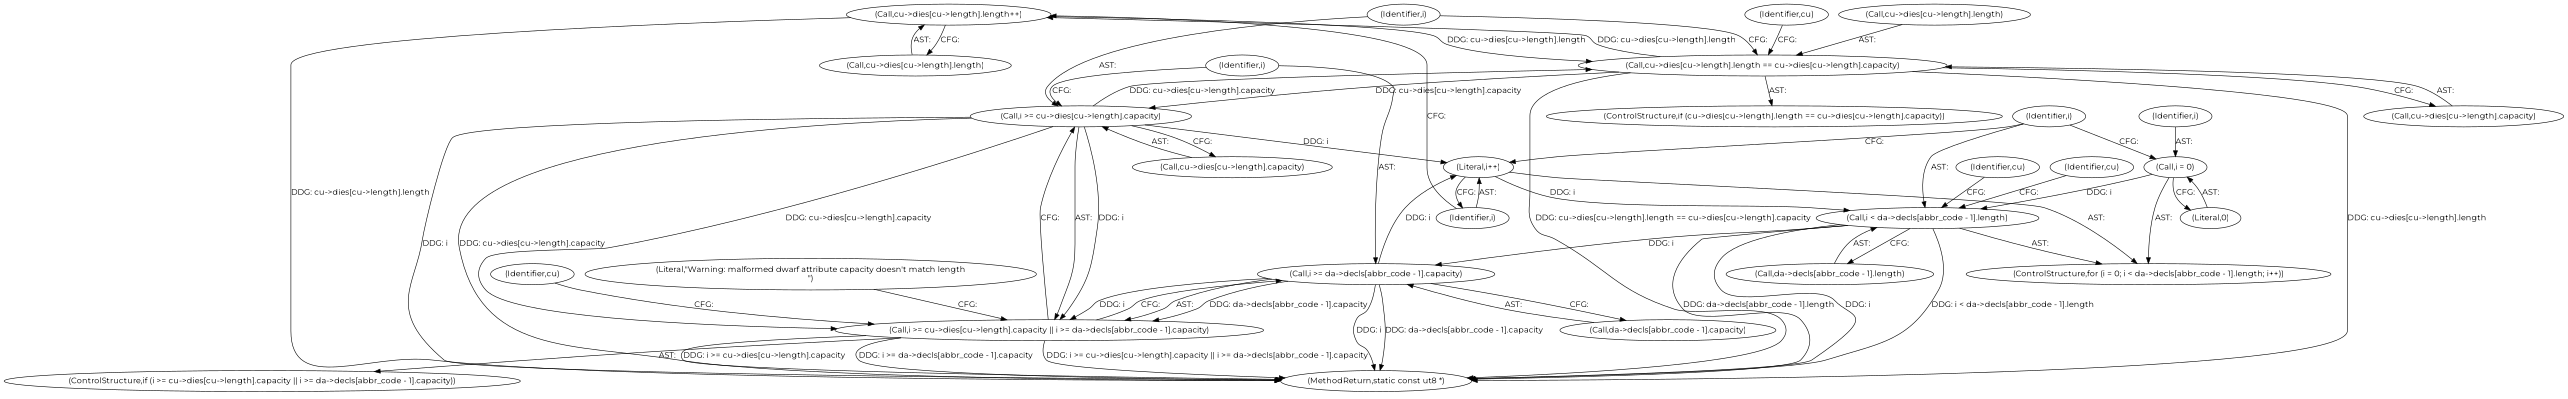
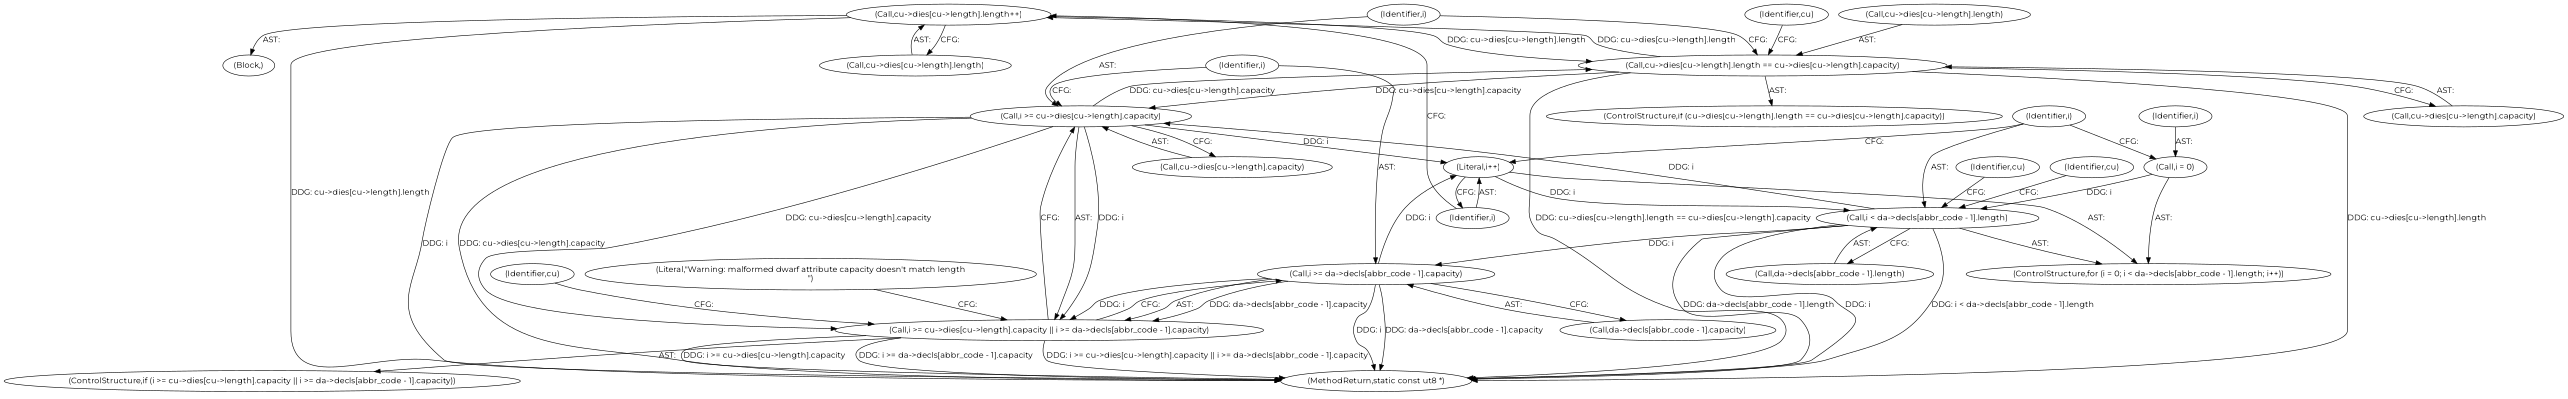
node "(Block,)": added
edge "(Call,i < da->decls[abbr_code - 1].length)" -> "(Call,i >= cu->dies[cu->length].capacity)": added, label "DDG: i"
node "(Literal,0)": removed
